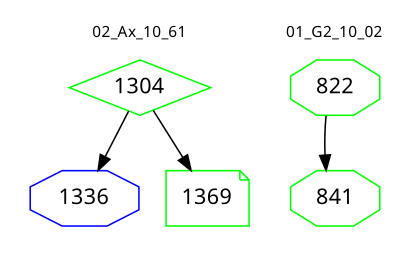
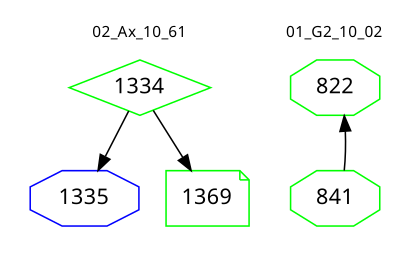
node "1304": label "1304" -> "1334"
edge "822" -> "841": reversed
node "1336": label "1336" -> "1335"
